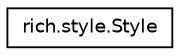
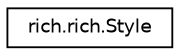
node "rich.style.Style": label "rich.style.Style" -> "rich.rich.Style"
